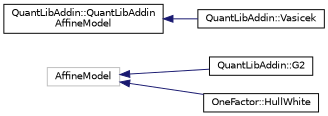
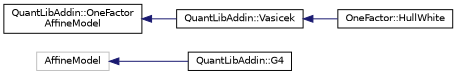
node "QuantLibAddin::QuantLibAddin AffineModel": label "QuantLibAddin::QuantLibAddin AffineModel" -> "QuantLibAddin::OneFactor AffineModel"
node "QuantLibAddin::G2": label "QuantLibAddin::G2" -> "QuantLibAddin::G4"
edge "OneFactor::HullWhite" -> "AffineModel": now "OneFactor::HullWhite" -> "QuantLibAddin::Vasicek"
